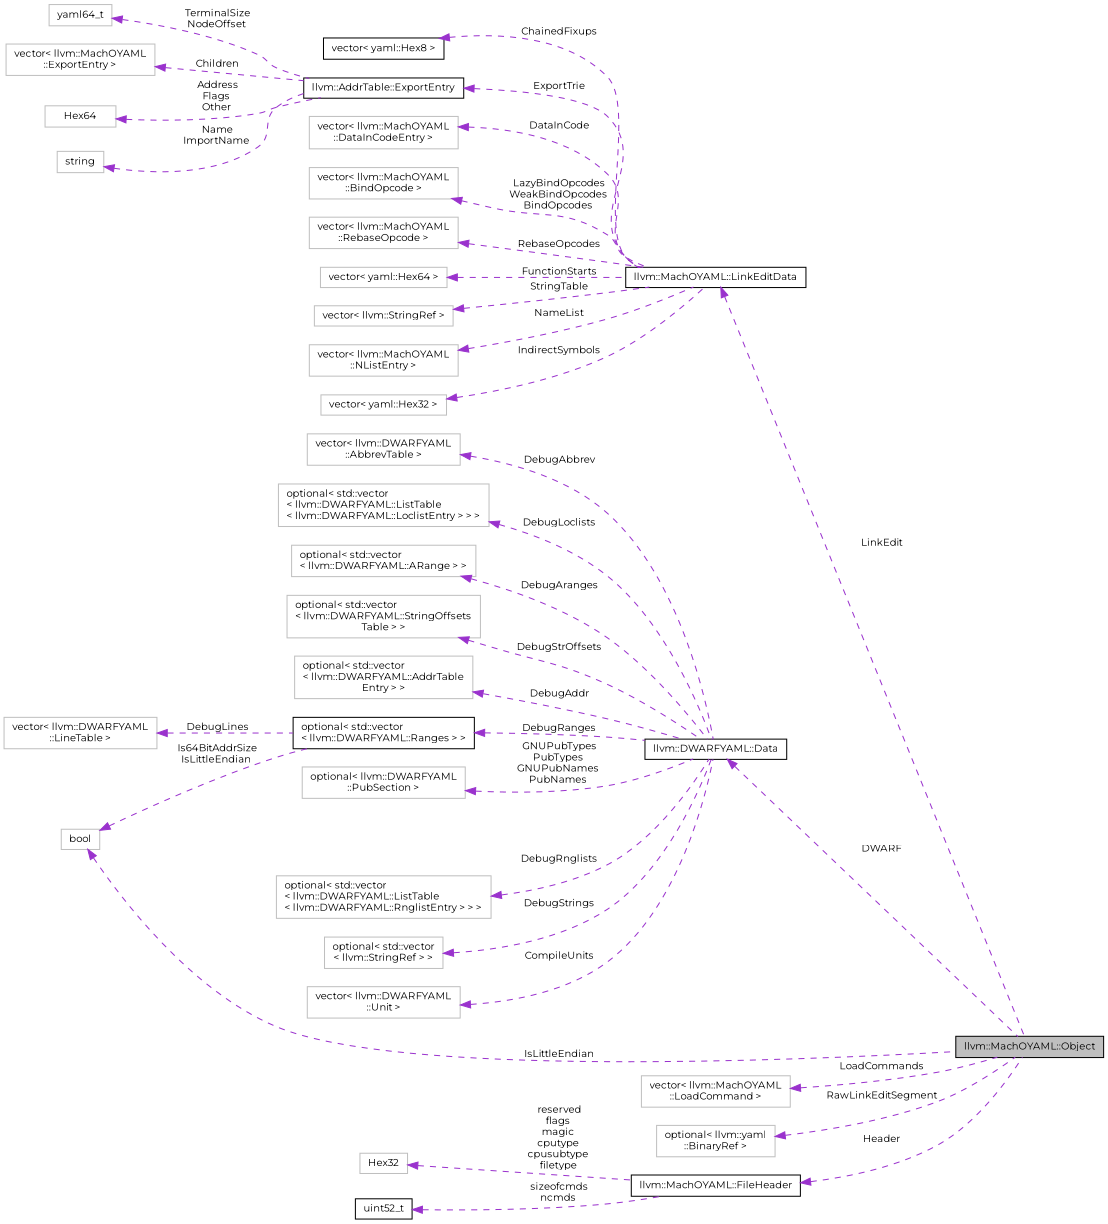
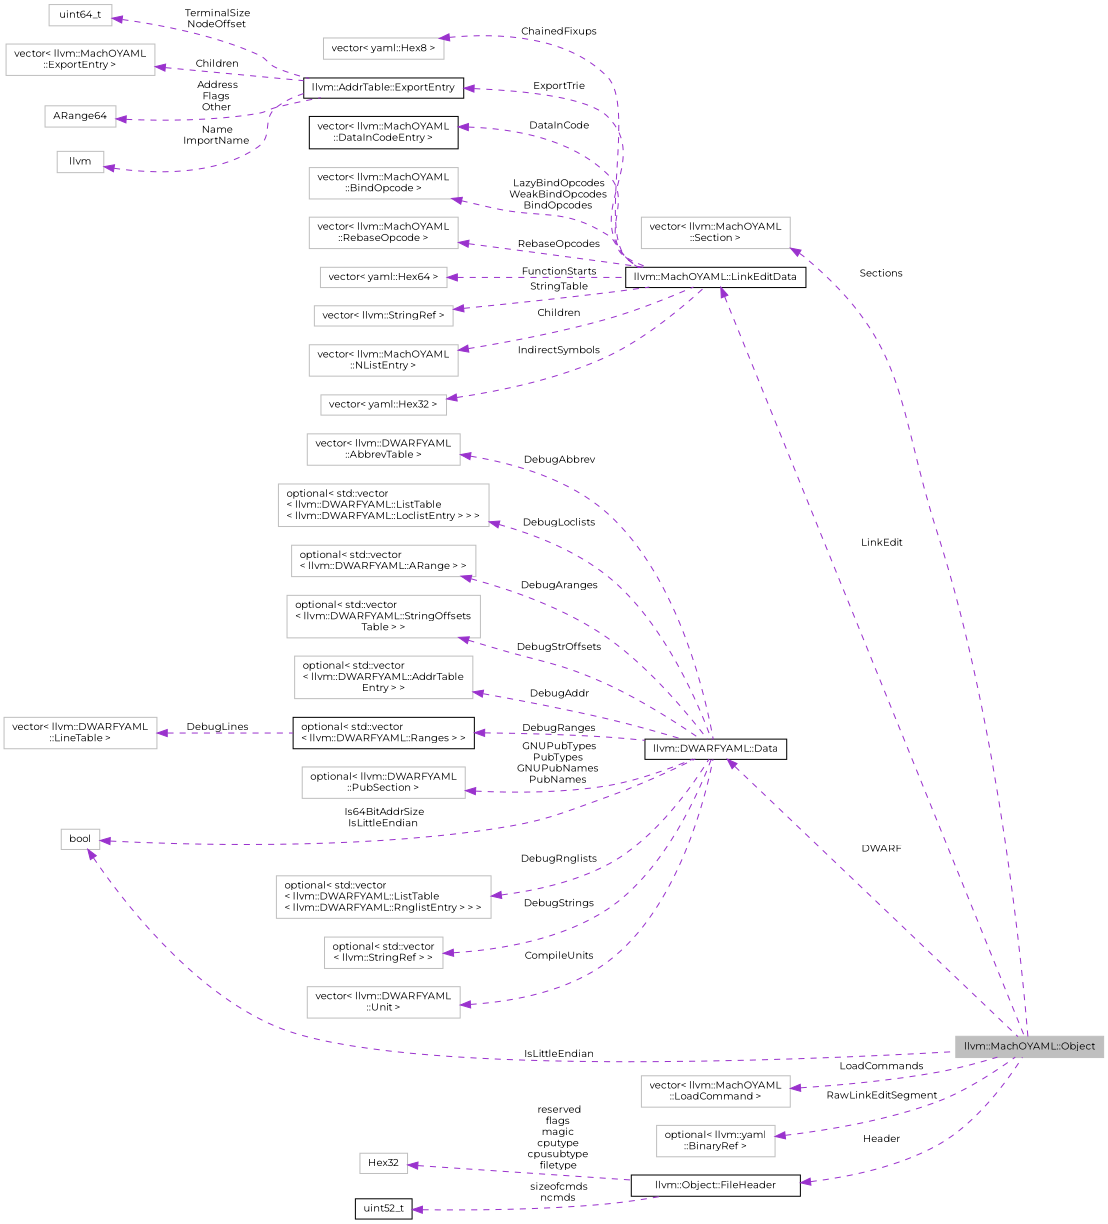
node "yaml64_t": label "yaml64_t" -> "uint64_t"
node "vector< yaml::Hex8 >": color black -> grey75
node "Hex64": label "Hex64" -> "ARange64"
node "vector< llvm::MachOYAML ::DataInCodeEntry >": color grey75 -> black
node "string": label "string" -> "llvm"
node "vector< llvm::MachOYAML ::Section >": added
edge "llvm::MachOYAML::LinkEditData" -> "vector< llvm::MachOYAML ::NListEntry >": label " NameList" -> " Children"
edge "optional< std::vector < llvm::DWARFYAML::Ranges > >" -> "bool": now "llvm::DWARFYAML::Data" -> "bool"
node "llvm::MachOYAML::Object": color black -> grey75
node "llvm::MachOYAML::FileHeader": label "llvm::MachOYAML::FileHeader" -> "llvm::Object::FileHeader"
